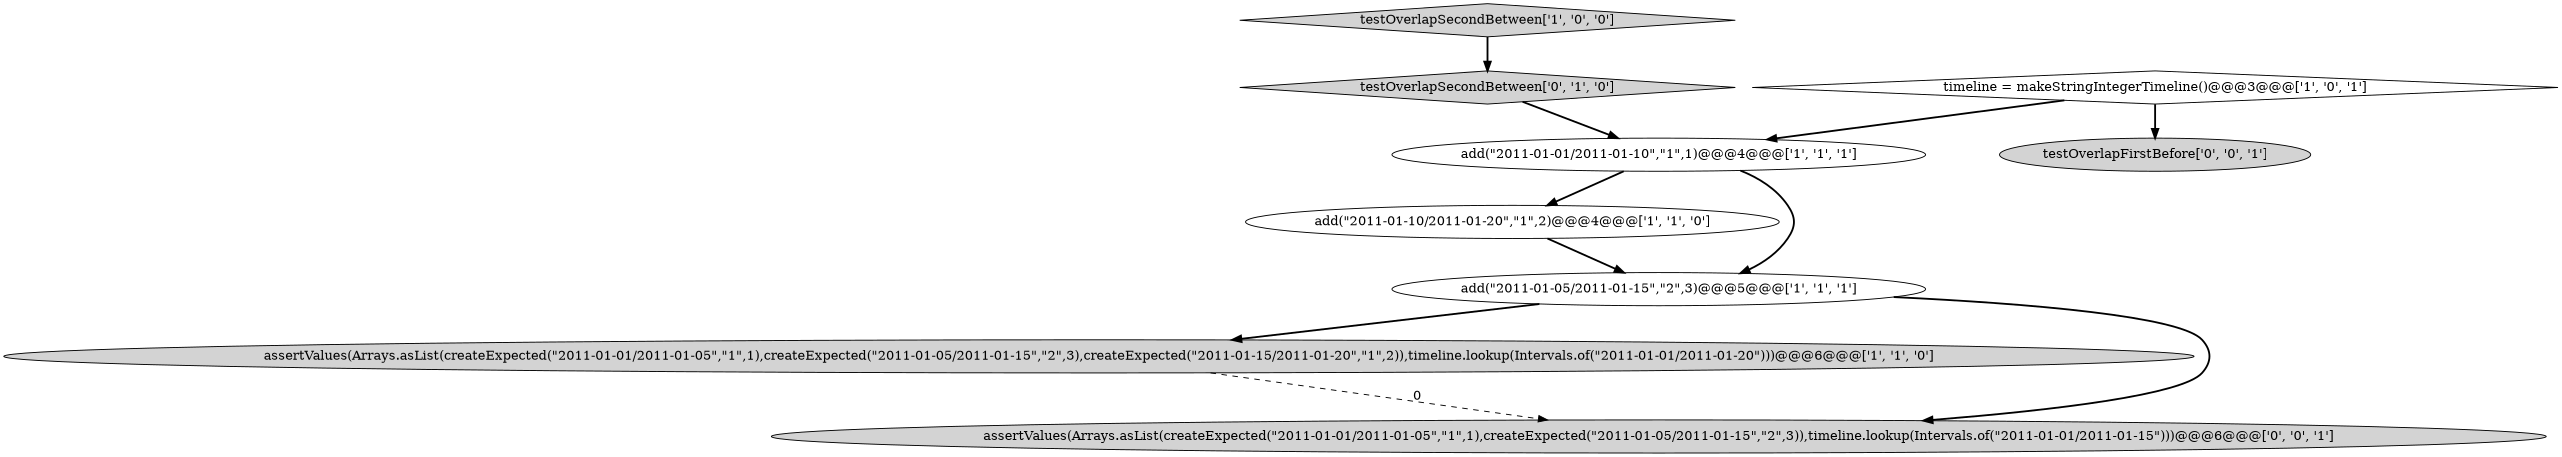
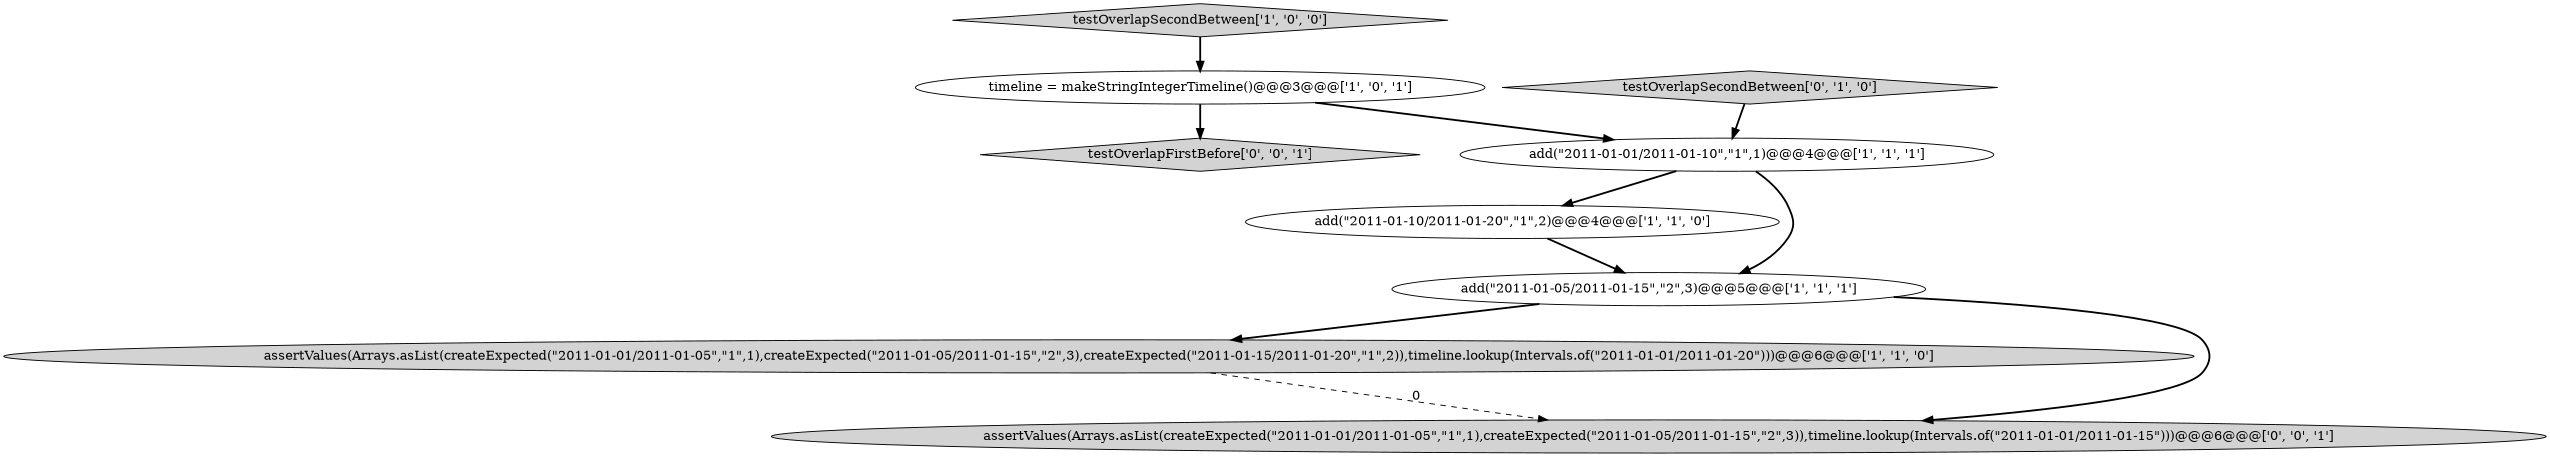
edge "testOverlapSecondBetween['1', '0', '0']" -> "testOverlapSecondBetween['0', '1', '0']": now "testOverlapSecondBetween['1', '0', '0']" -> "timeline = makeStringIntegerTimeline()@@@3@@@['1', '0', '1']"
node "timeline = makeStringIntegerTimeline()@@@3@@@['1', '0', '1']": shape diamond -> ellipse
node "testOverlapFirstBefore['0', '0', '1']": shape ellipse -> diamond
